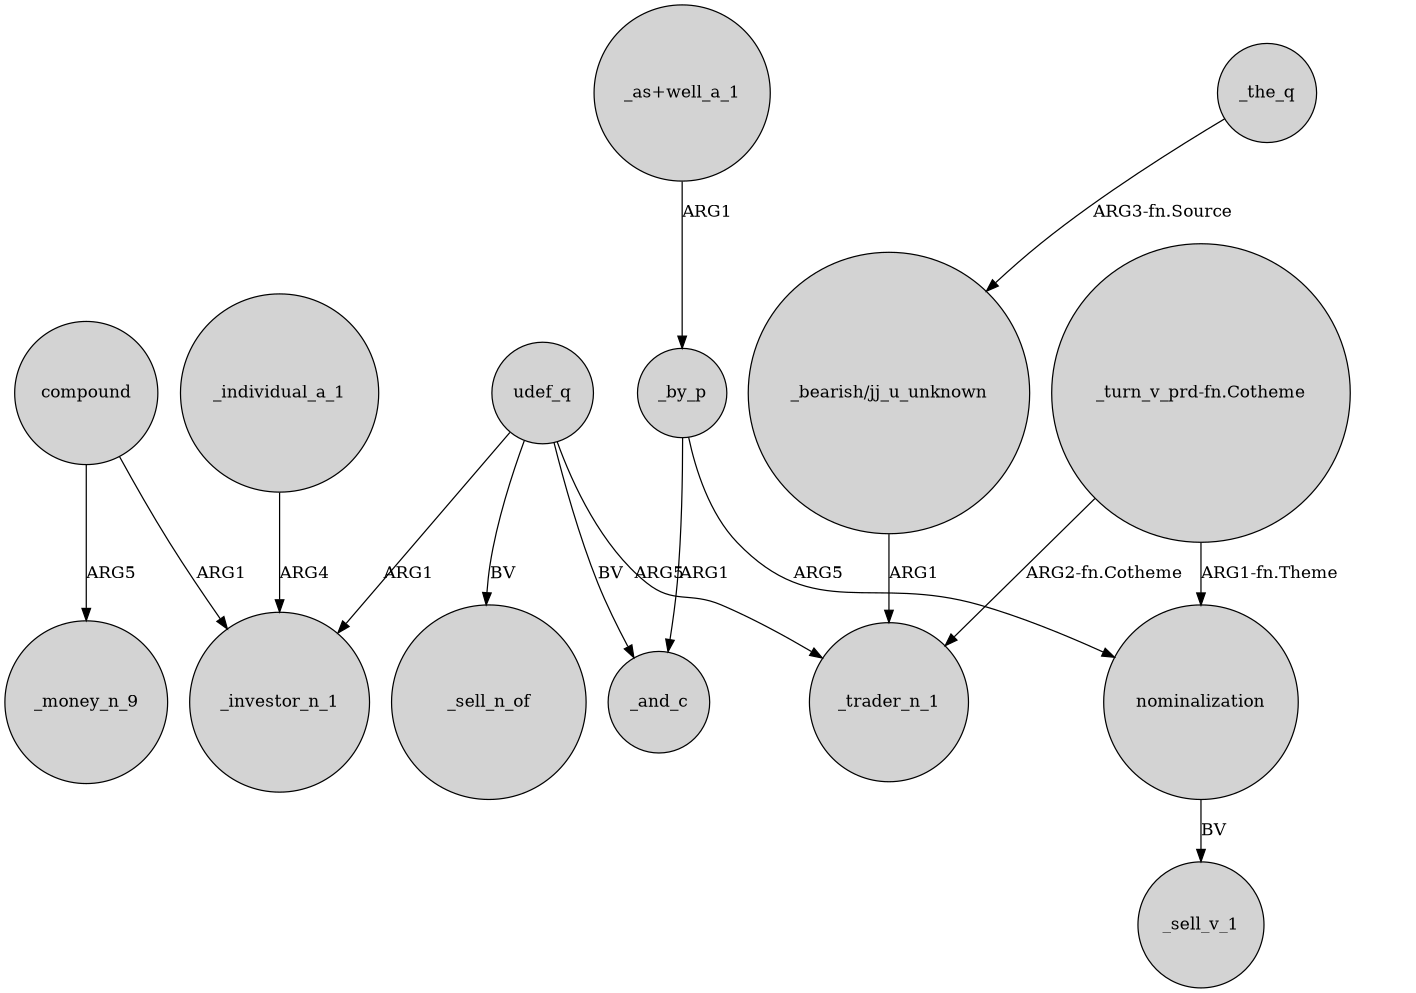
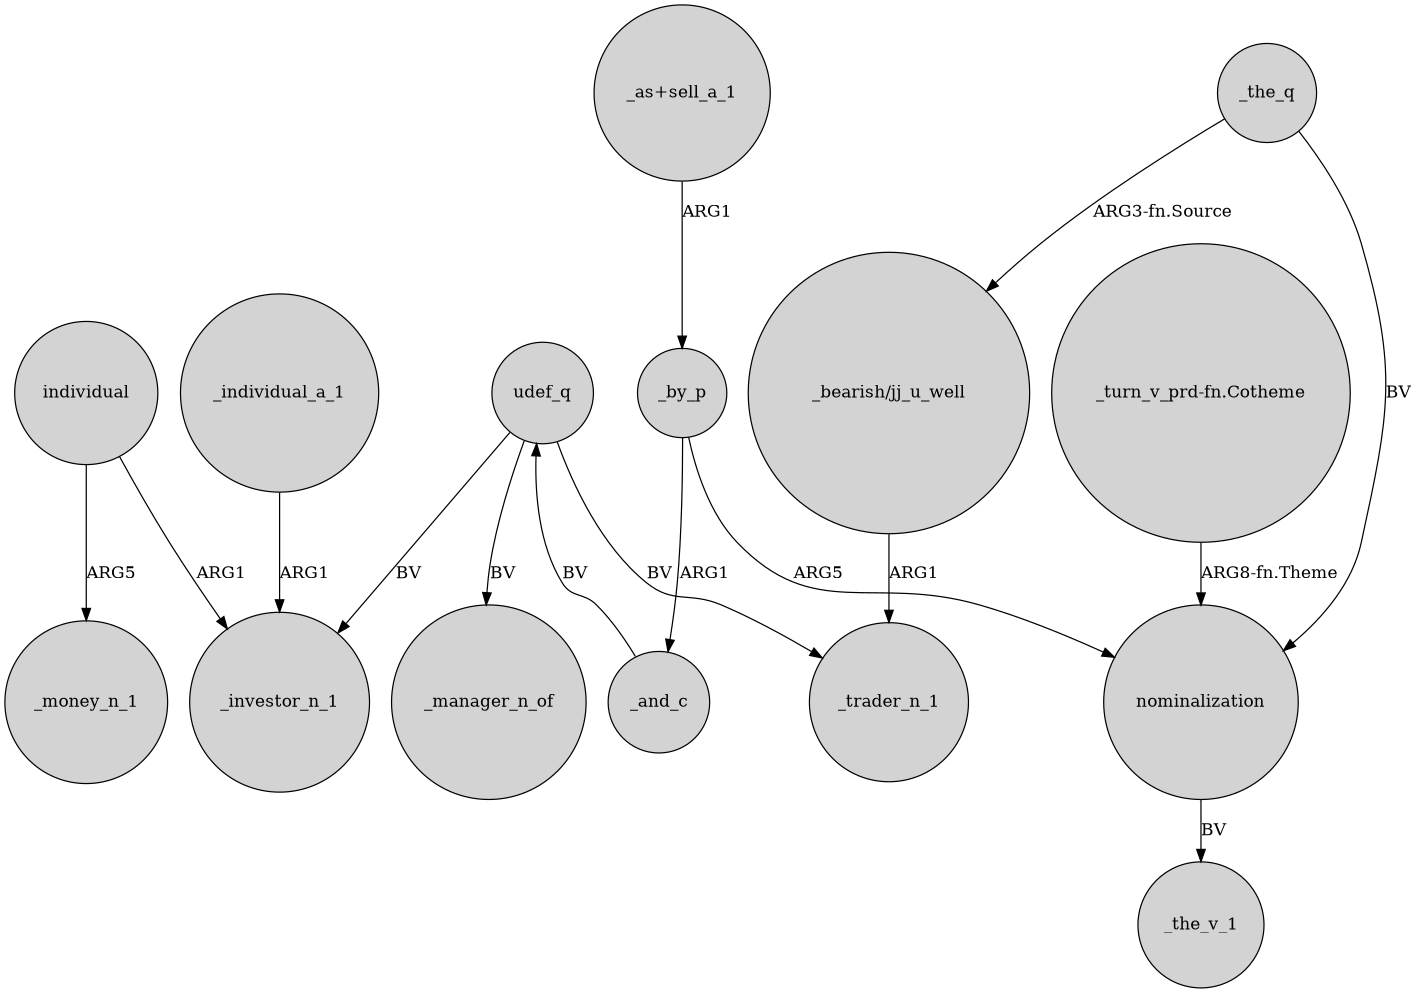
node "_as+well_a_1": label "_as+well_a_1" -> "_as+sell_a_1"
edge "_the_q" -> "nominalization": added, label "BV"
node "compound": label "compound" -> "individual"
node "_bearish/jj_u_unknown": label "_bearish/jj_u_unknown" -> "_bearish/jj_u_well"
edge "udef_q" -> "_and_c": reversed
edge "_turn_v_prd-fn.Cotheme" -> "_trader_n_1": removed, label "ARG2-fn.Cotheme"
edge "_individual_a_1" -> "_investor_n_1": label "ARG4" -> "ARG1"
edge "udef_q" -> "_investor_n_1": label "ARG1" -> "BV"
edge "udef_q" -> "_trader_n_1": label "ARG5" -> "BV"
edge "_turn_v_prd-fn.Cotheme" -> "nominalization": label "ARG1-fn.Theme" -> "ARG8-fn.Theme"
node "_money_n_9": label "_money_n_9" -> "_money_n_1"
node "_sell_n_of": label "_sell_n_of" -> "_manager_n_of"
node "_sell_v_1": label "_sell_v_1" -> "_the_v_1"
